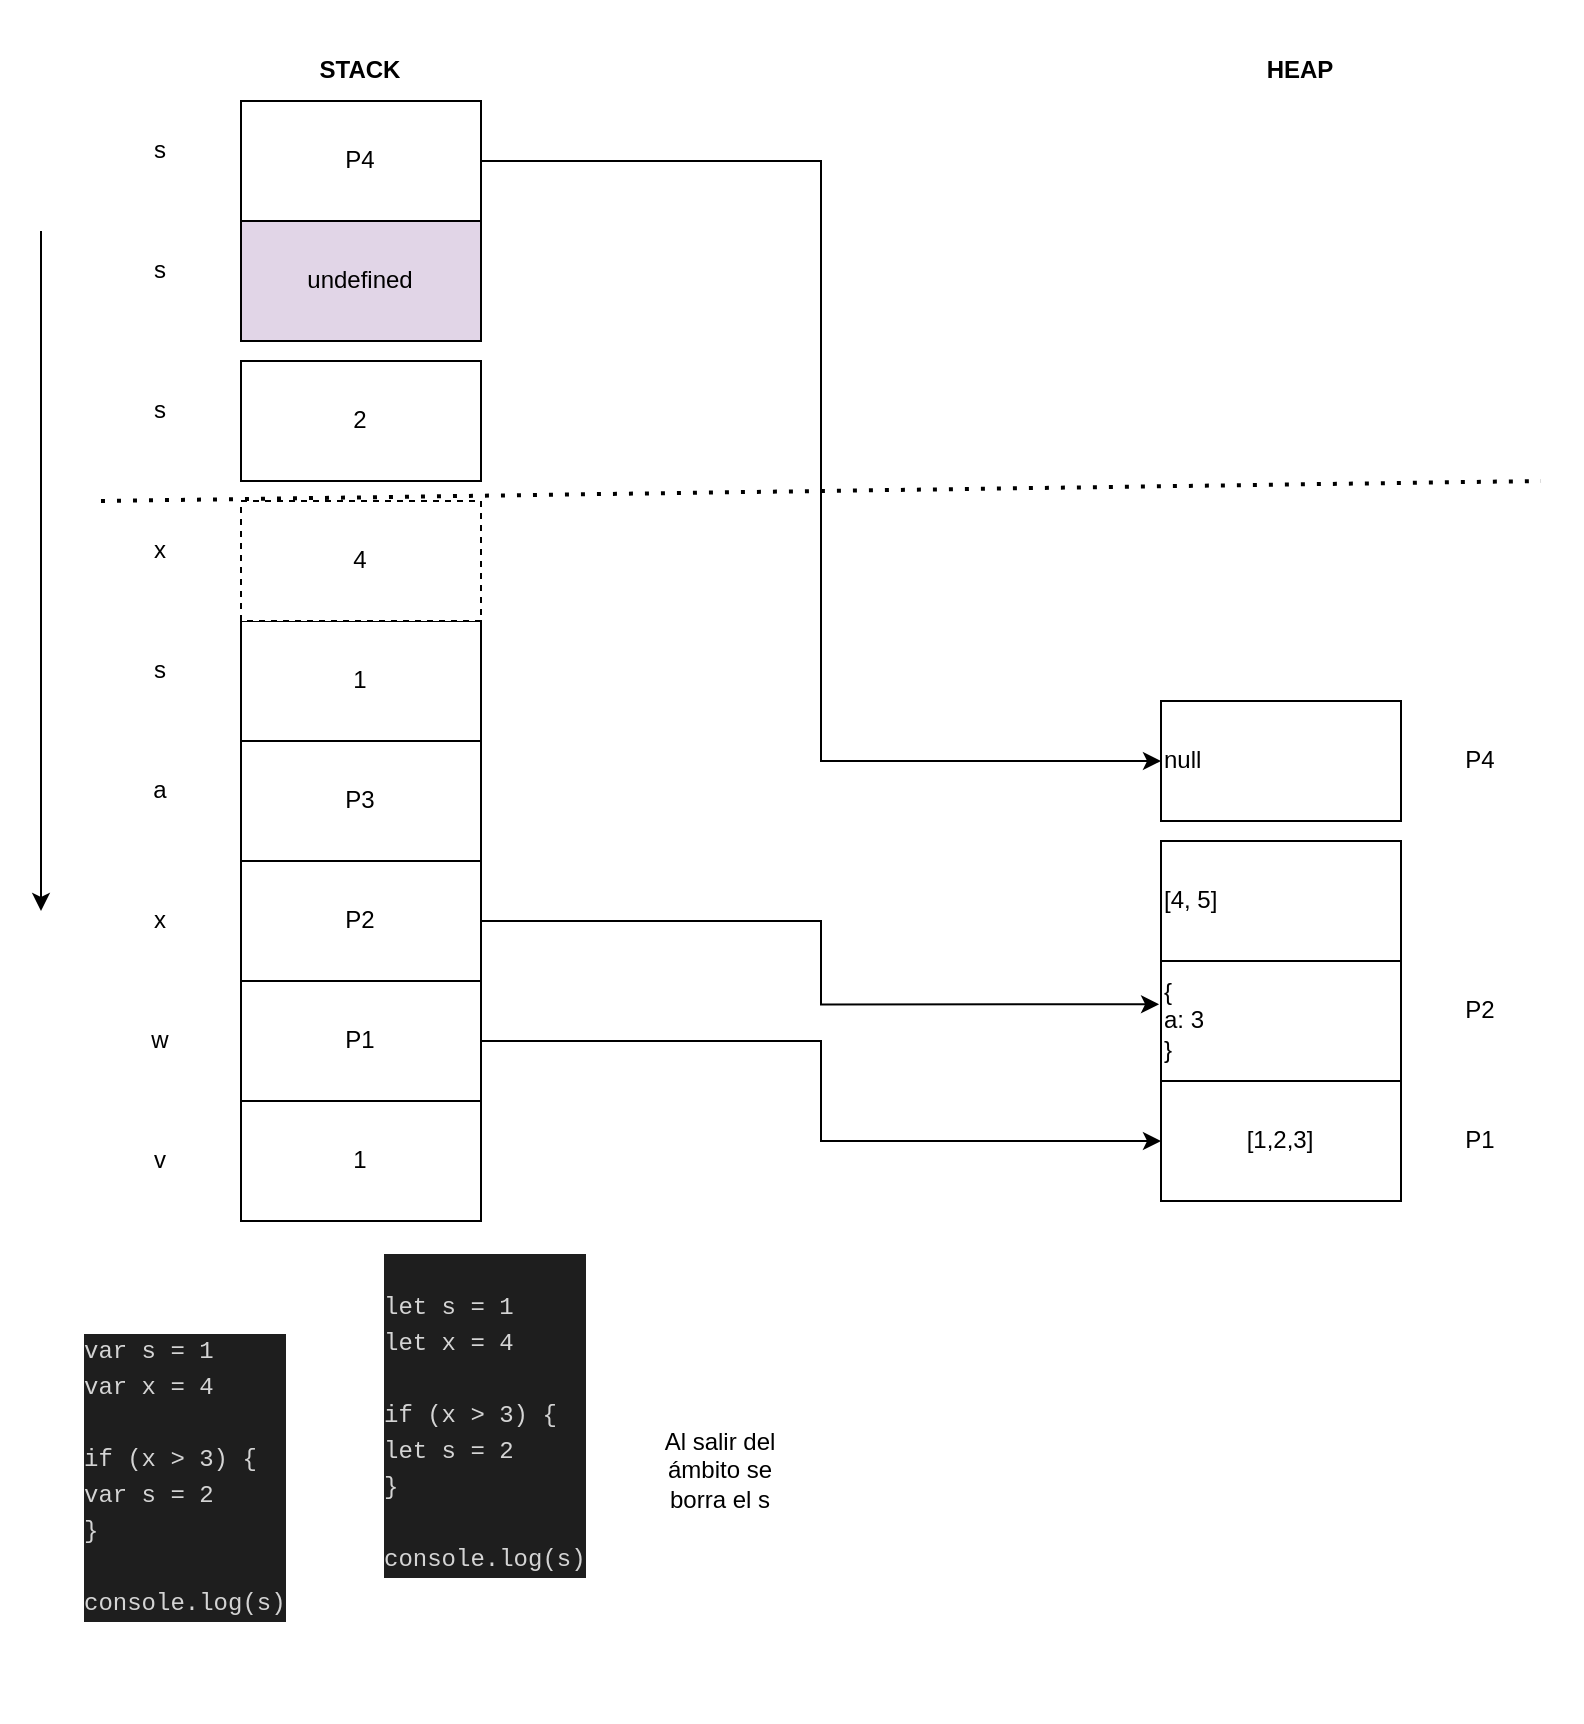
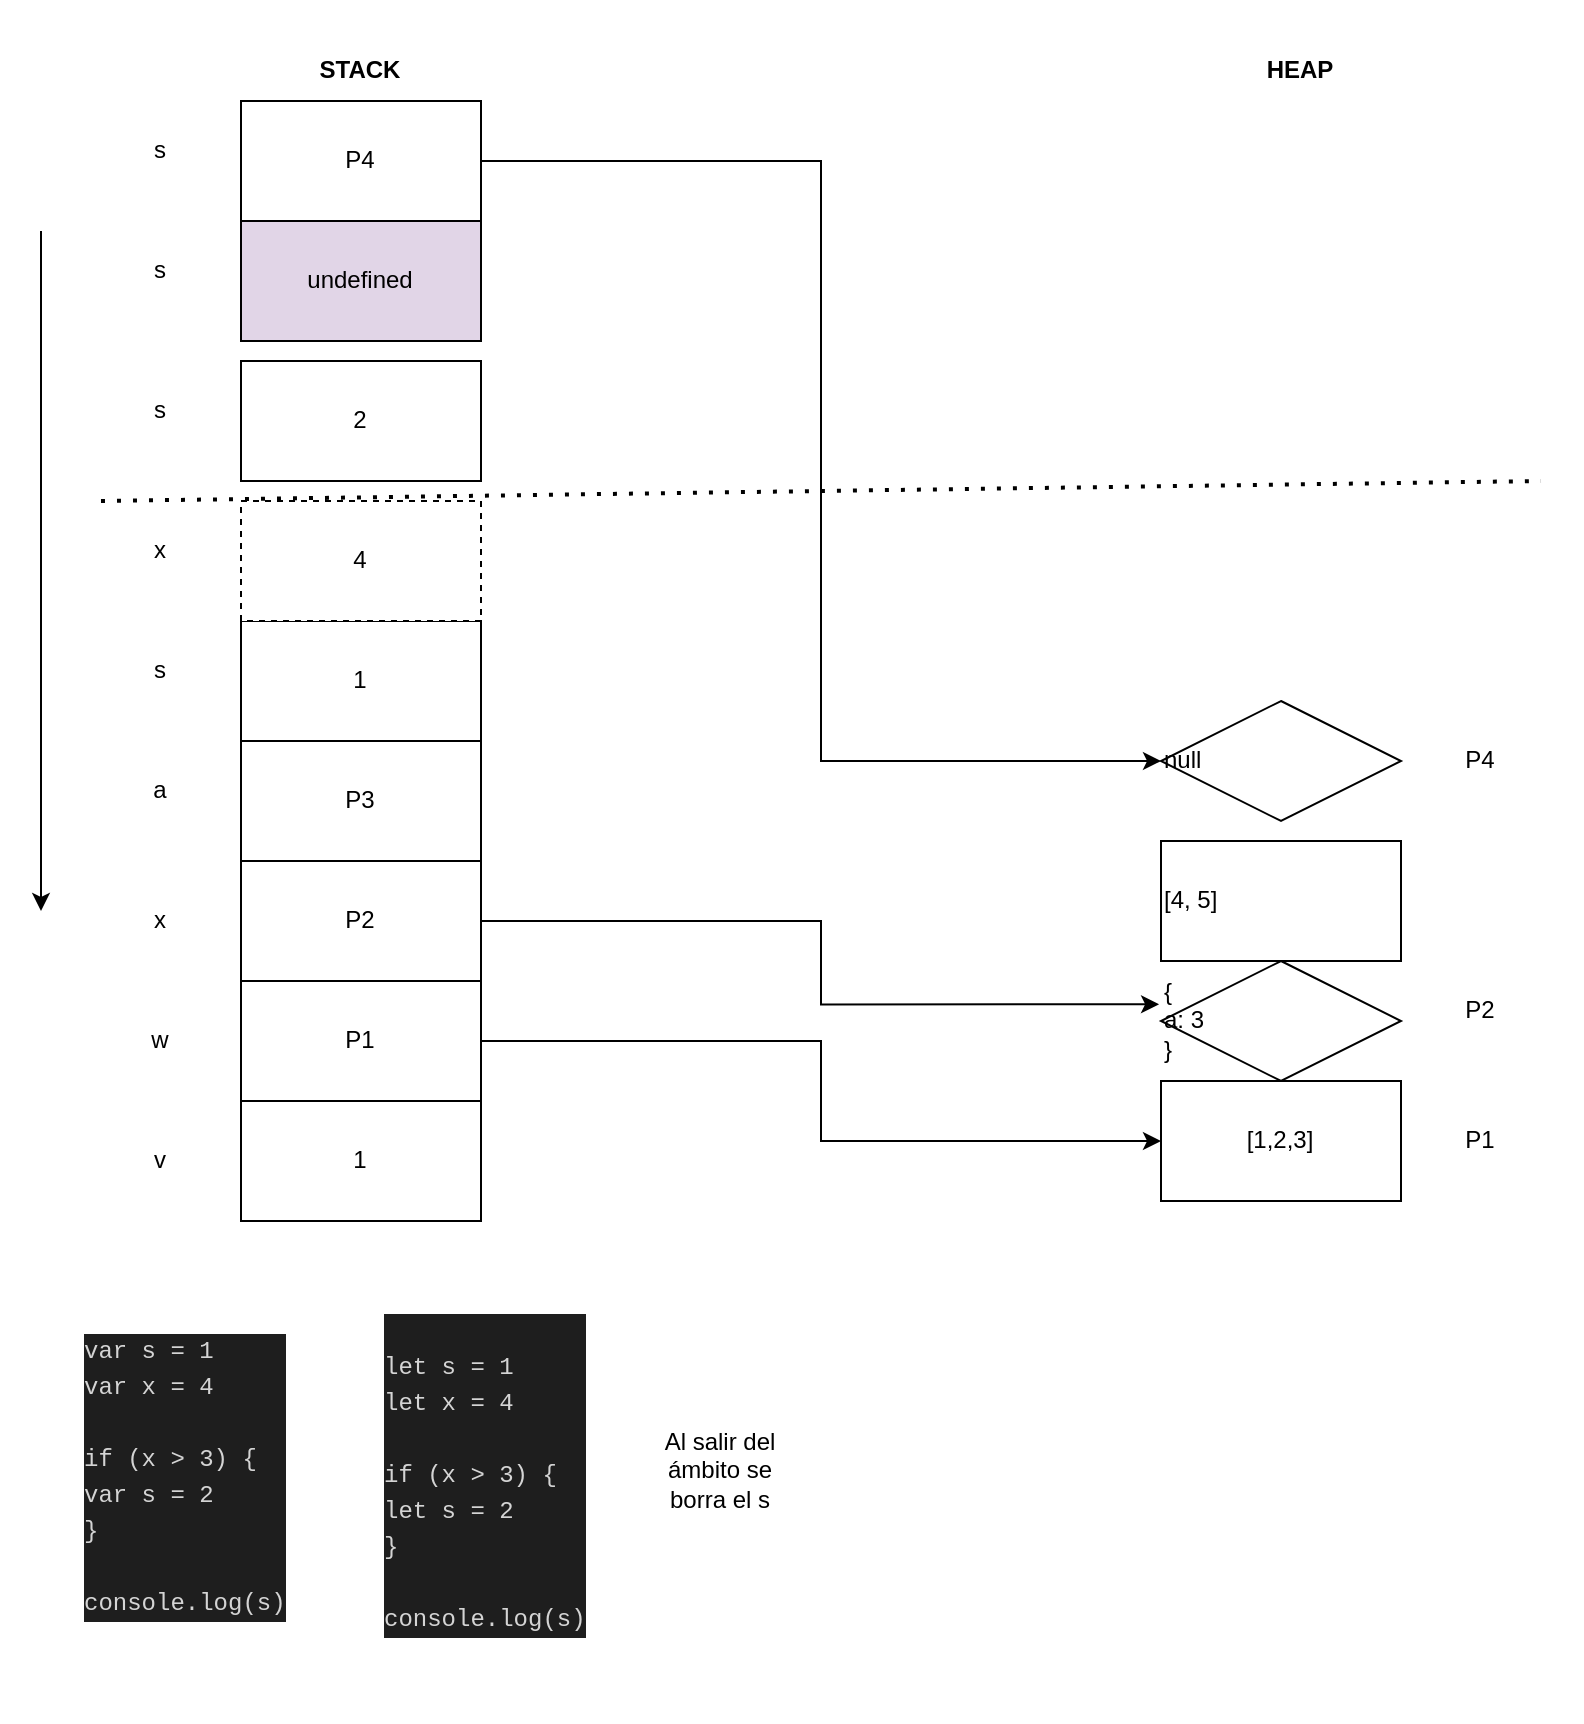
node "null": shape rectangle -> diamond
node "{ a: 3 }": shape rectangle -> diamond
node "let s = 1 let x = 4 if (x > 3) { let s = 2 } console.log(s)": moved (511, 1431) -> (511, 1491)
